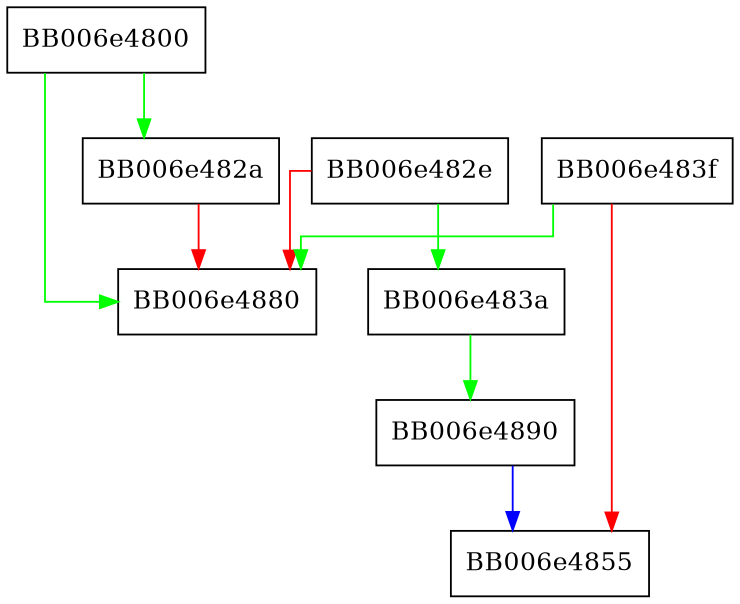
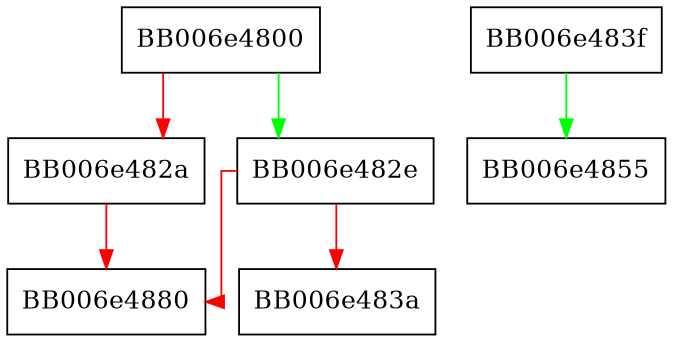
edge "BB006e4800" -> "BB006e482a": color green -> red
edge "BB006e4800" -> "BB006e4880": now "BB006e4800" -> "BB006e482e"
edge "BB006e482e" -> "BB006e483a": color green -> red
edge "BB006e483f" -> "BB006e4880": removed
edge "BB006e483f" -> "BB006e4855": color red -> green
node "BB006e4890": removed
